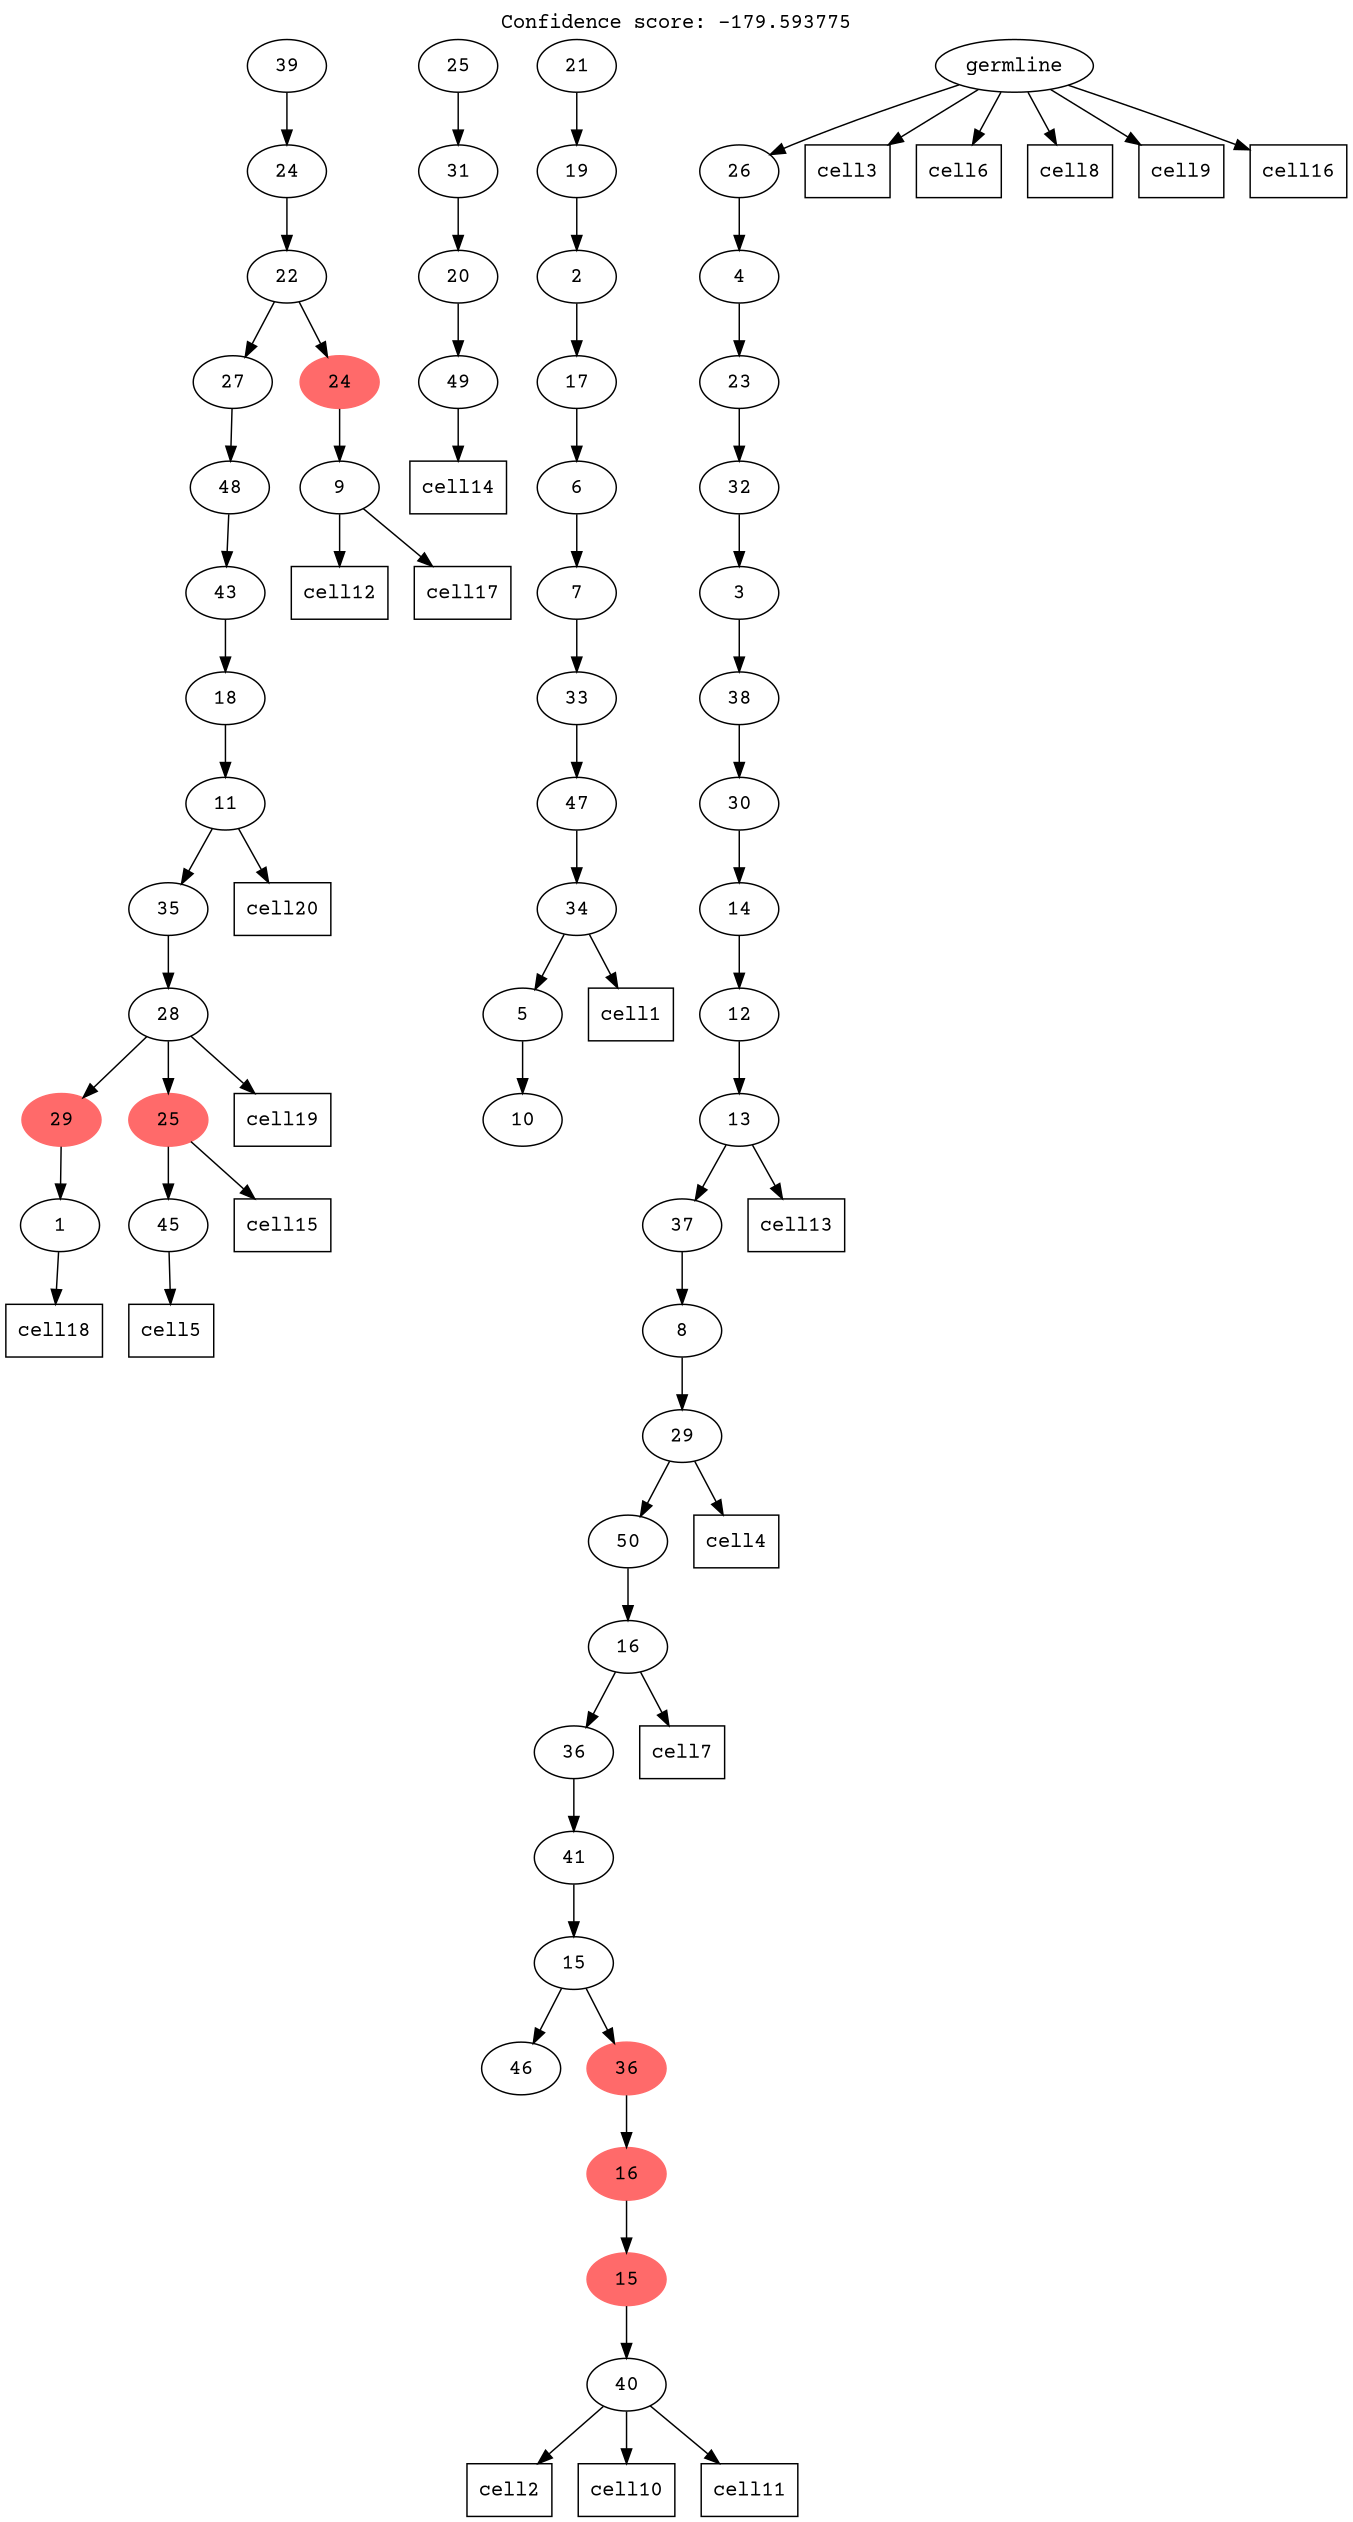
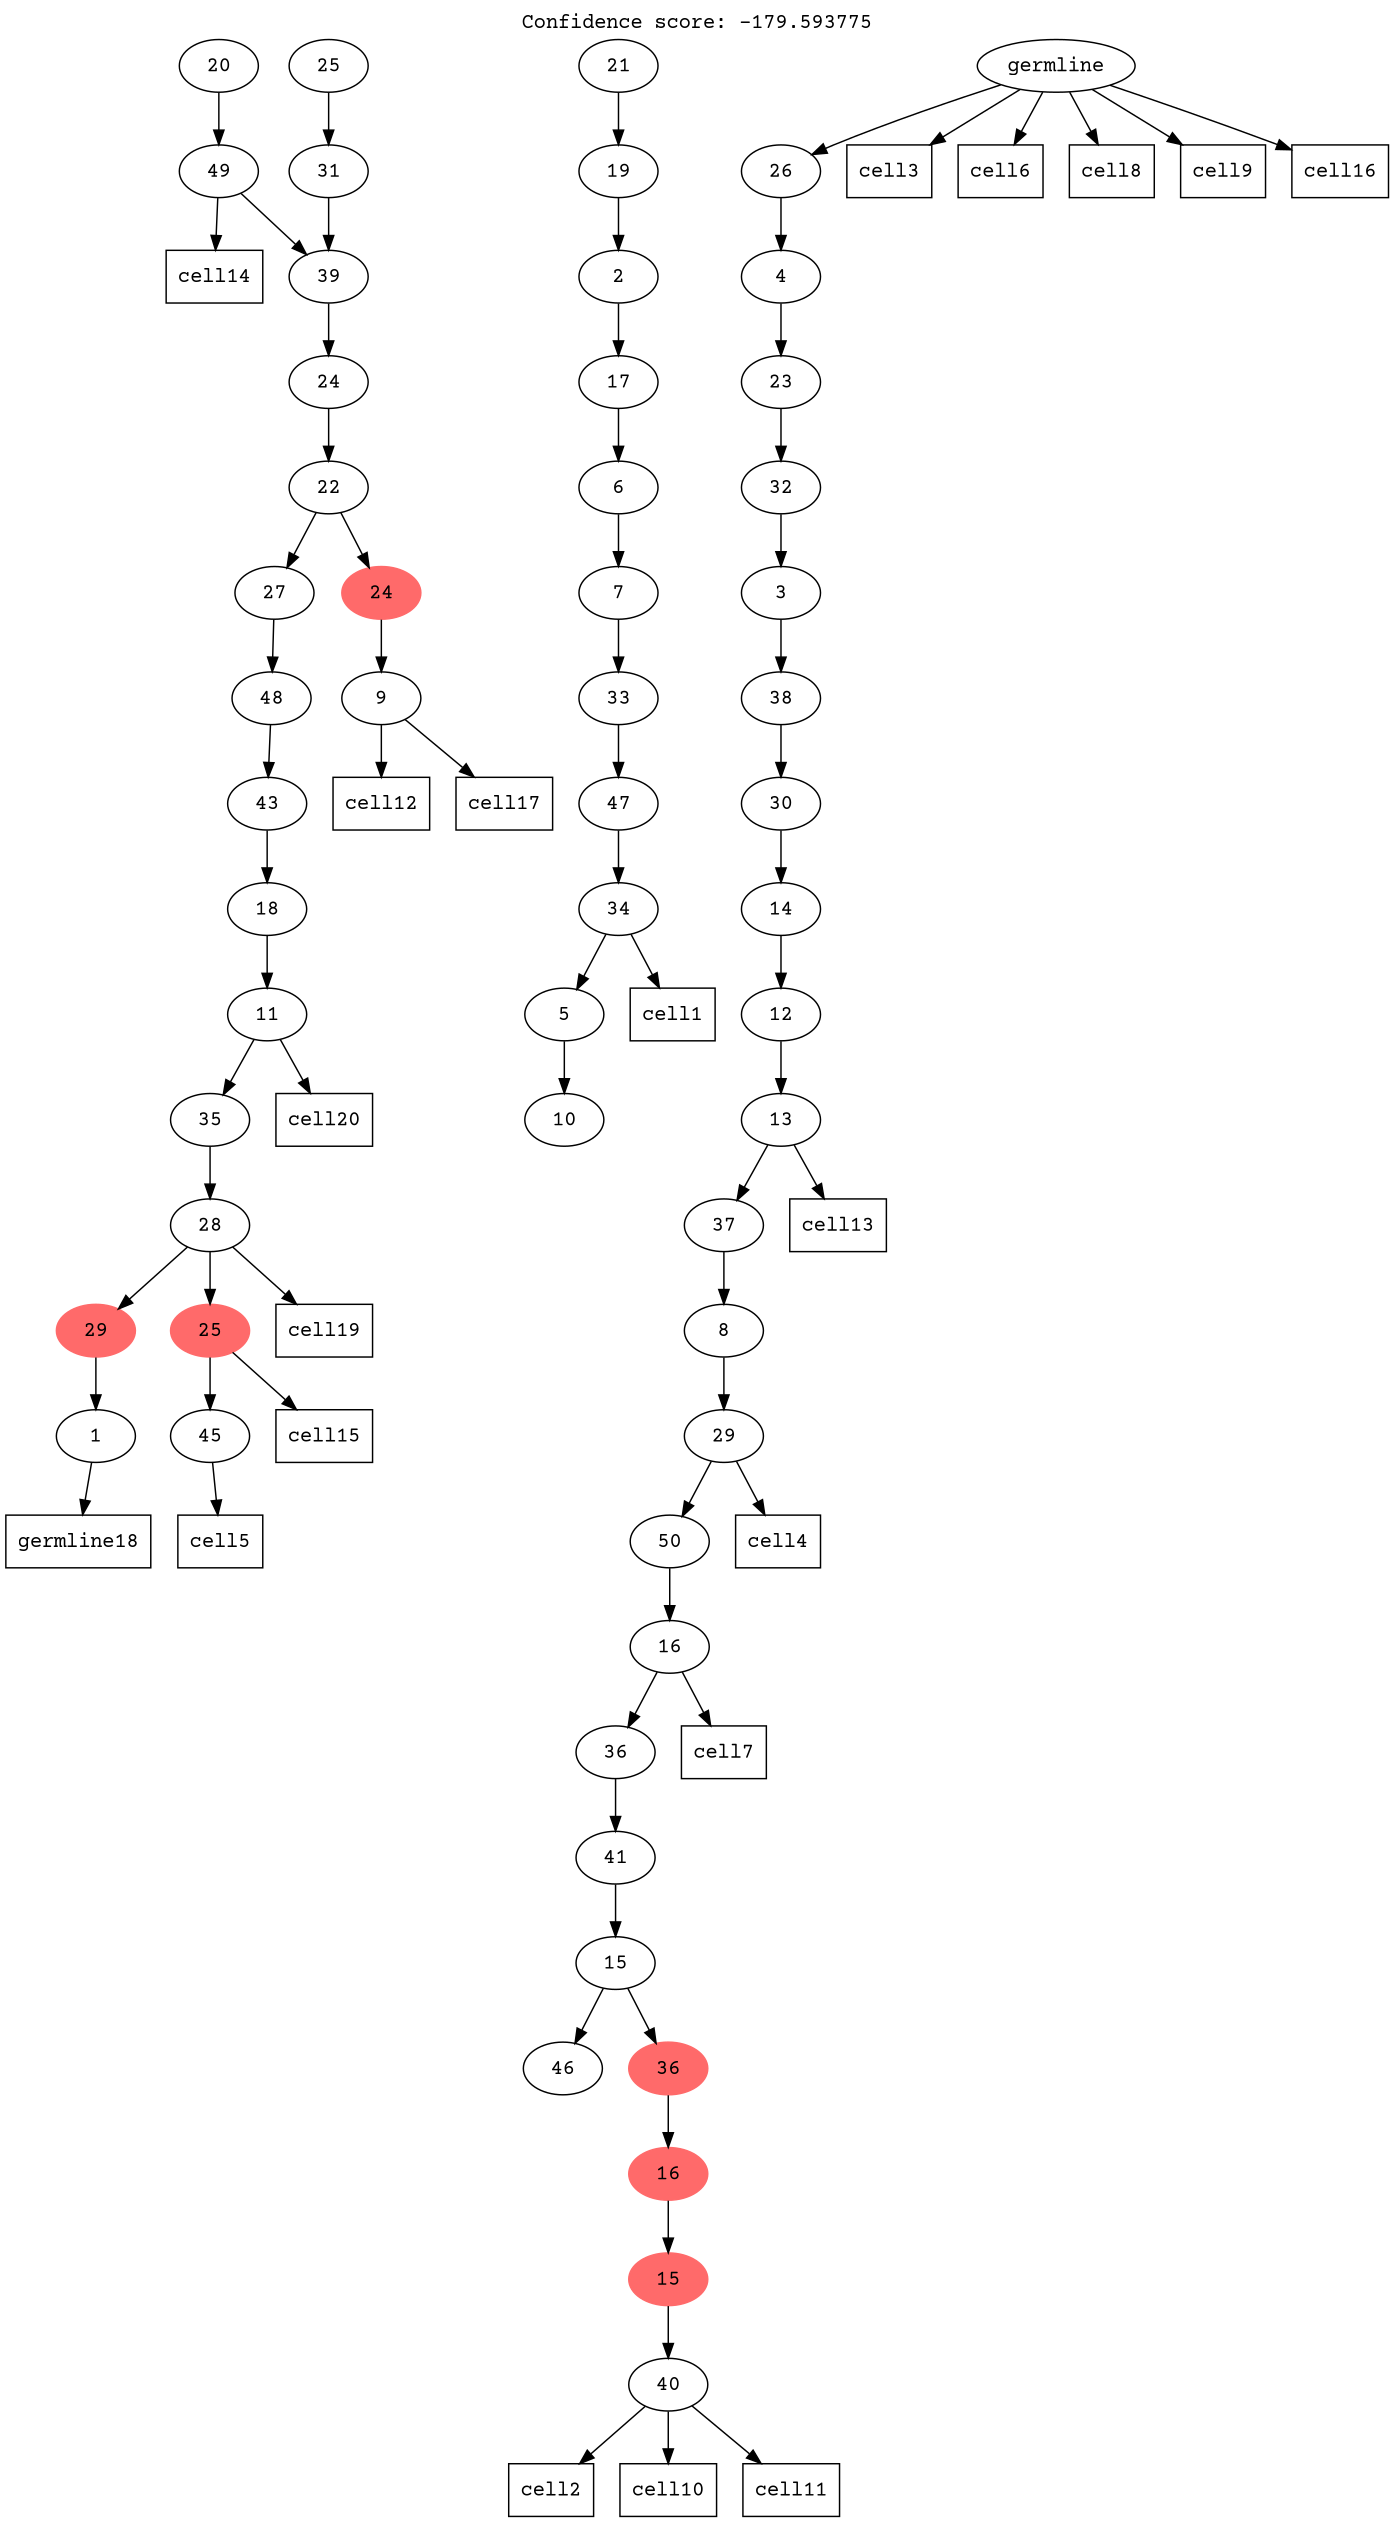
edge "31" -> "20": now "31" -> "39"
edge "49" -> "39": added
node "cell18": label "cell18" -> "germline18"
